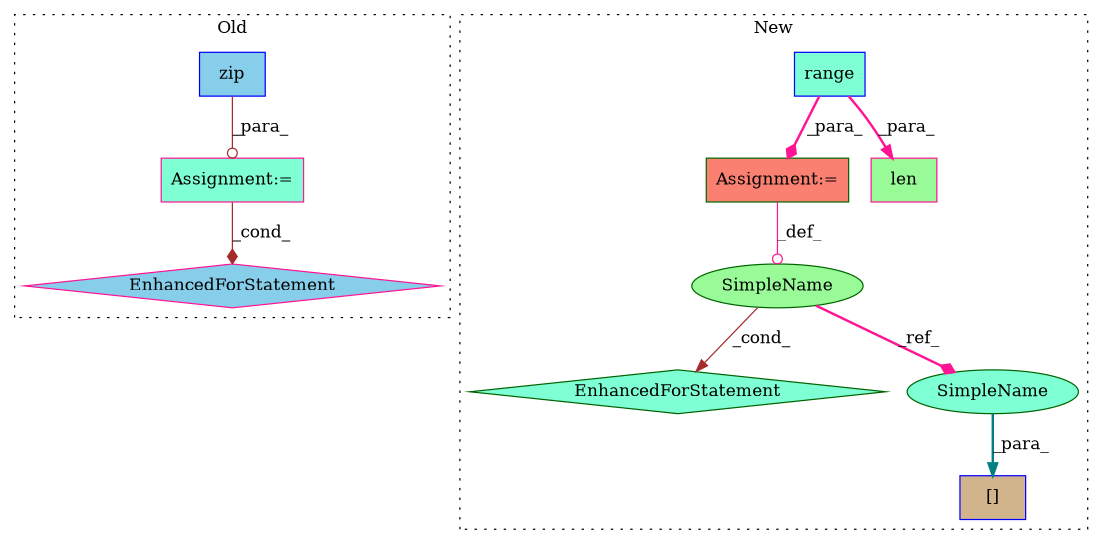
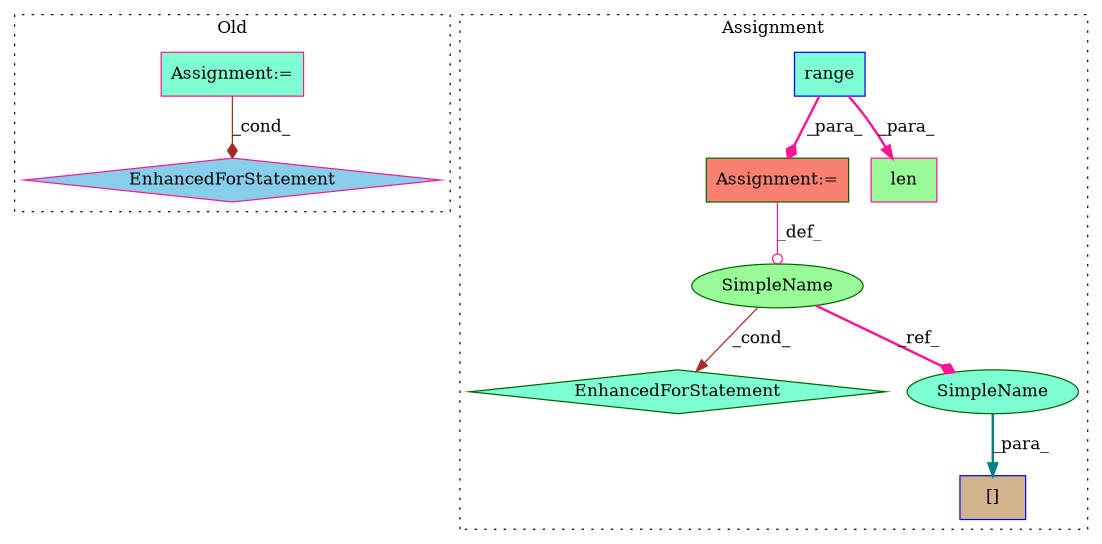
cluster "New": label "New" -> "Assignment"
node "zip": removed
